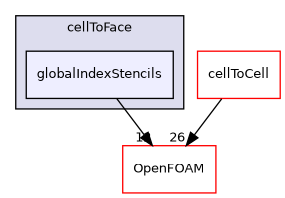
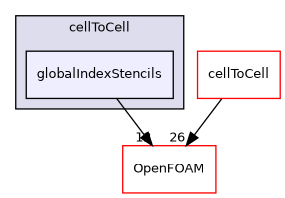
cluster "cellToFace": label "cellToFace" -> "cellToCell"
